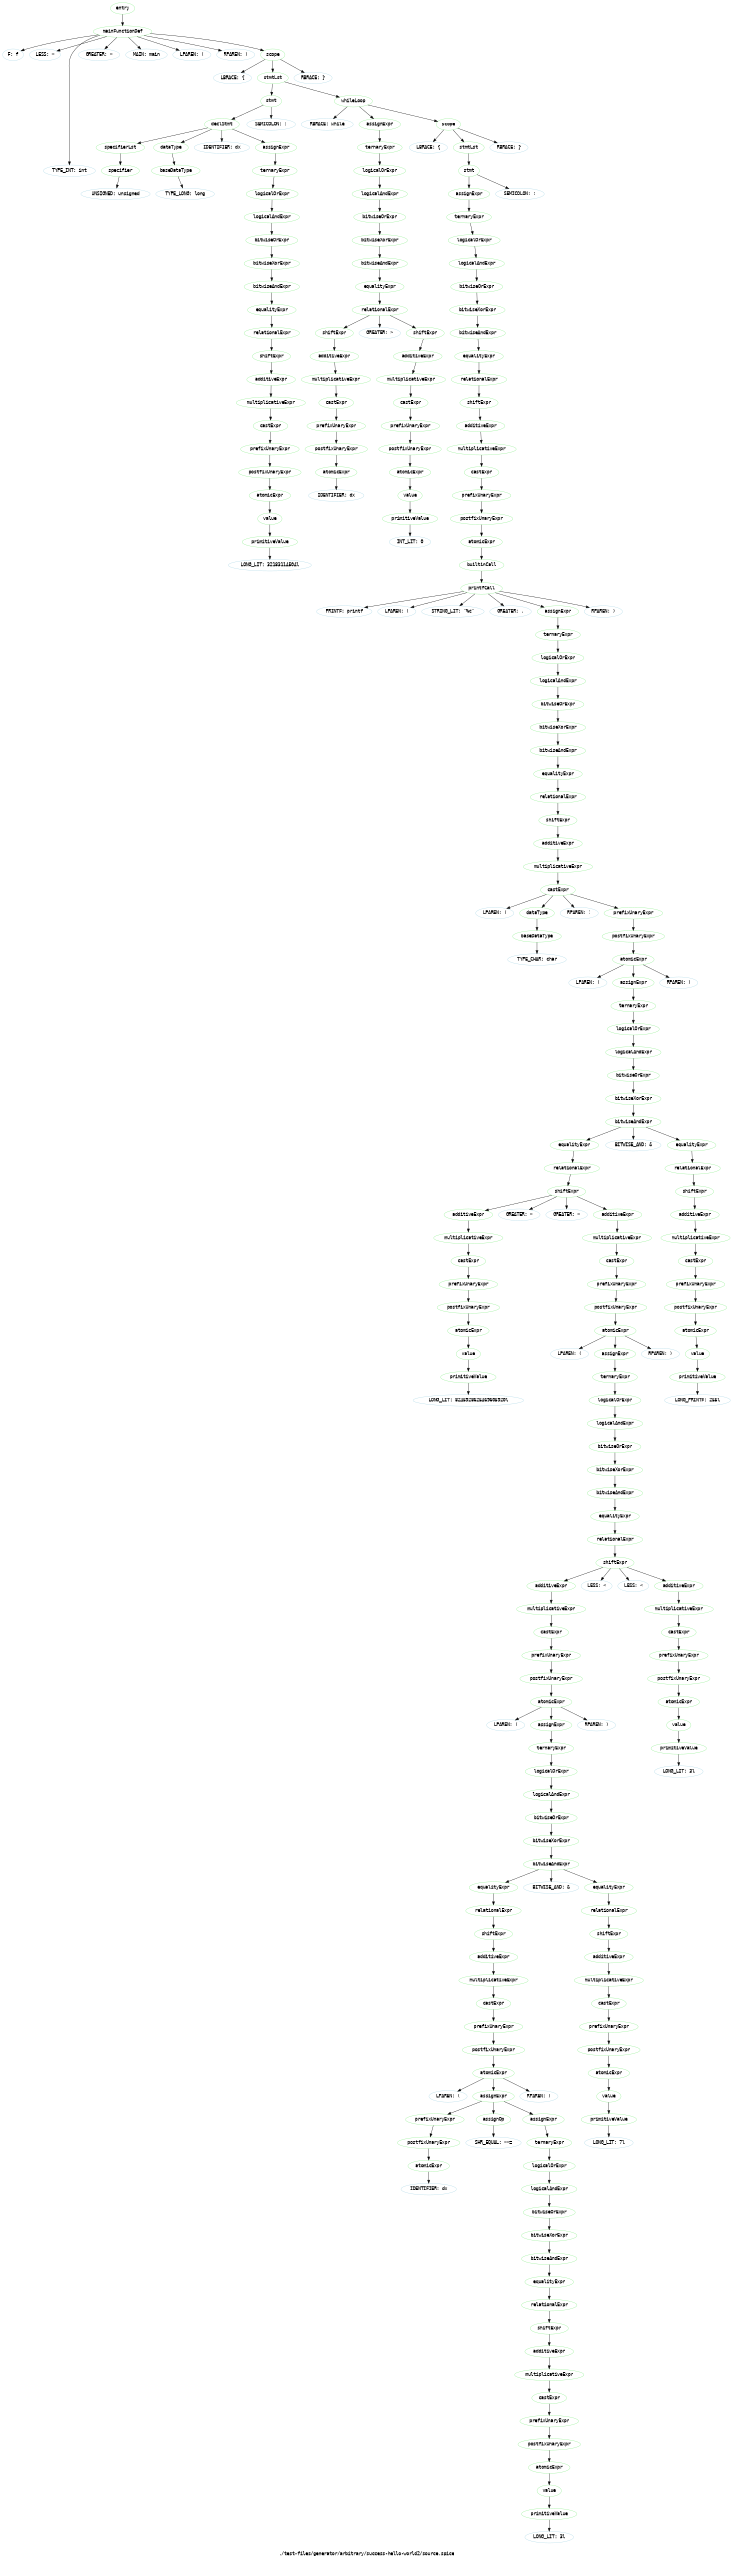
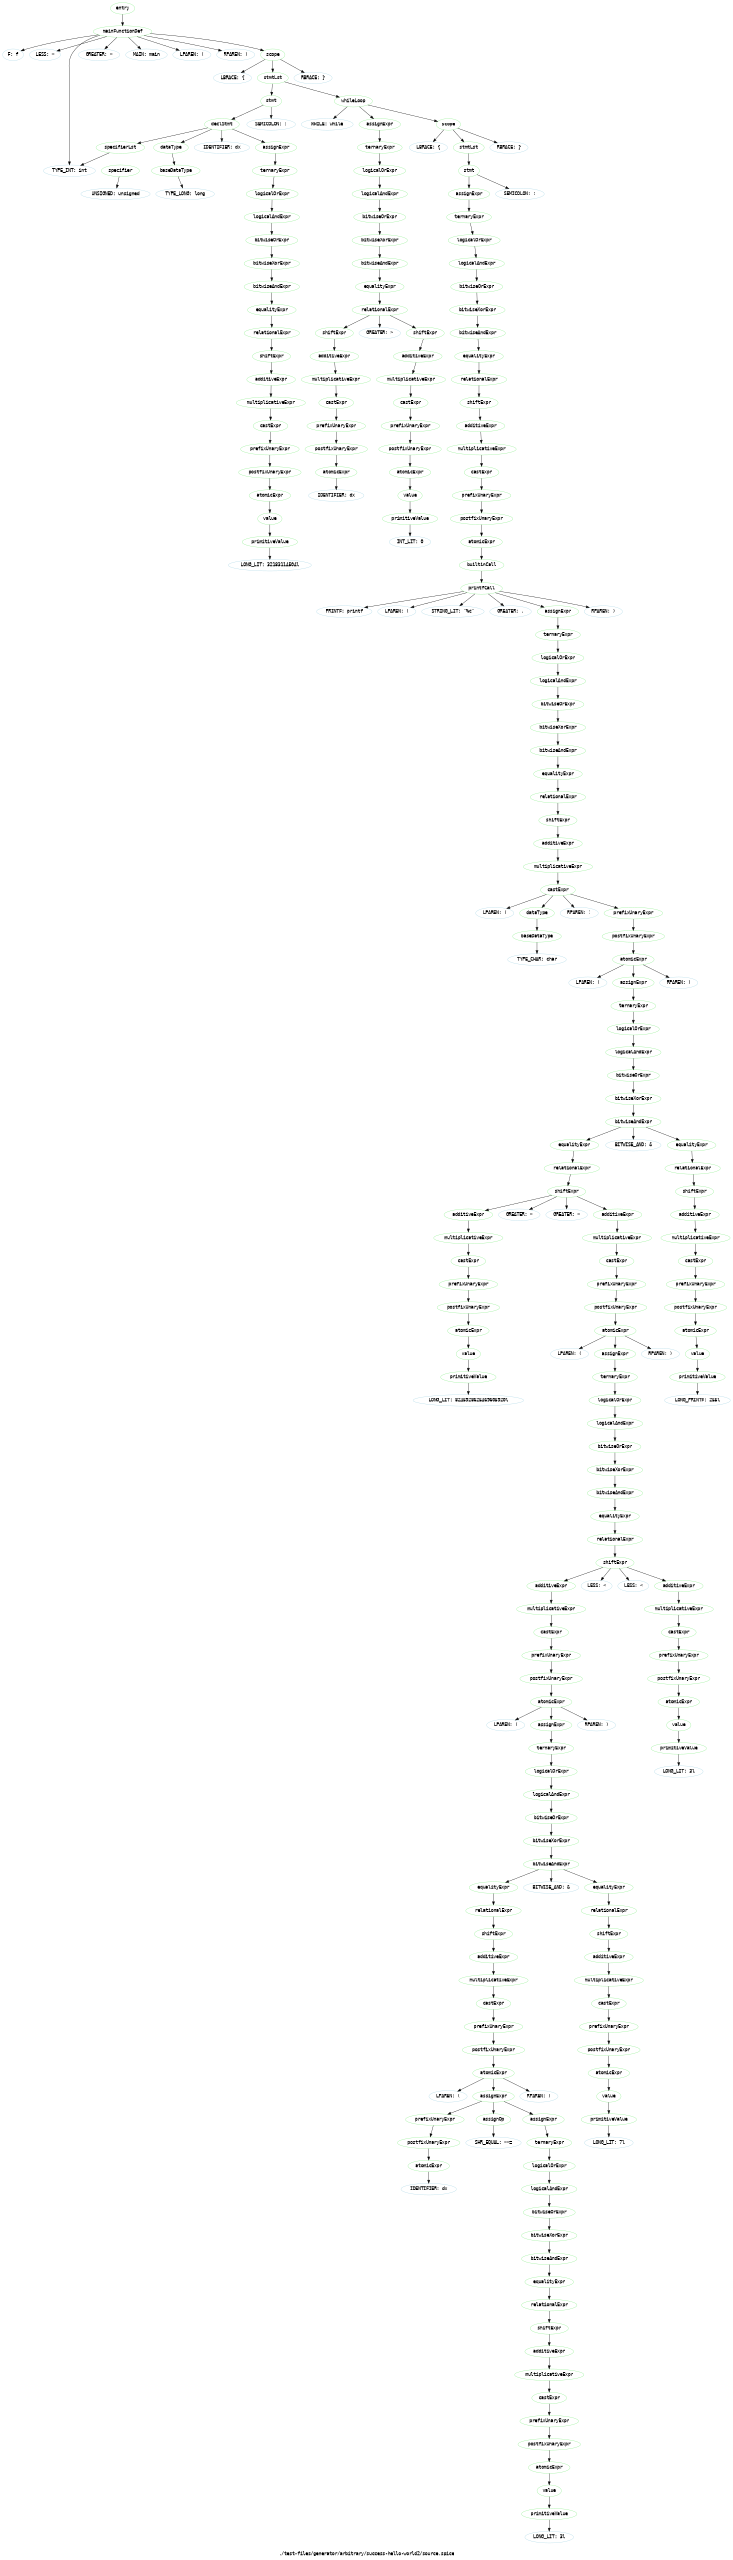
node "RBRACE: while": label "RBRACE: while" -> "WHILE: while"
edge "specifierLst" -> "specifier": now "specifierLst" -> "TYPE_INT: int"
